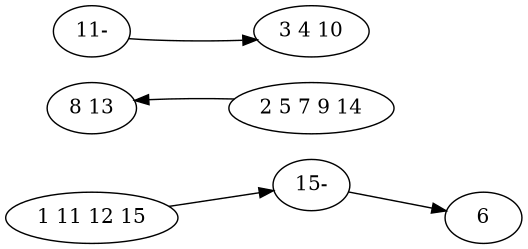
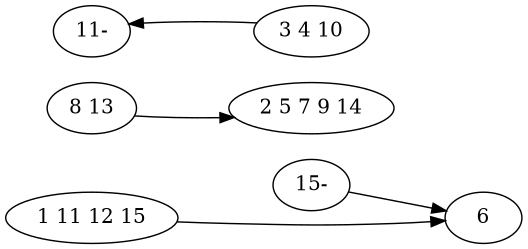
edge "11-" -> "3 4 10": reversed
edge "2 5 7 9 14" -> "8 13": reversed
edge "1 11 12 15" -> "15-": now "1 11 12 15" -> "6"
